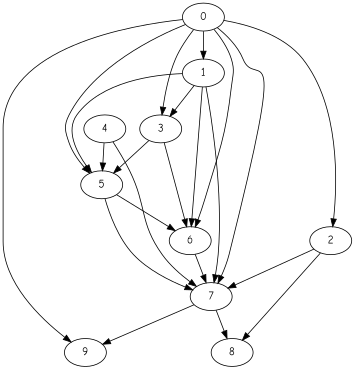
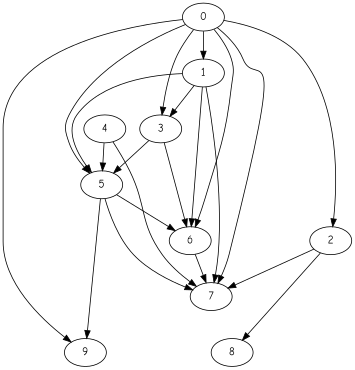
edge "7" -> "8": removed
edge "7" -> "9": now "5" -> "9"
